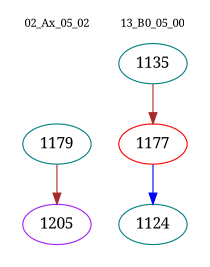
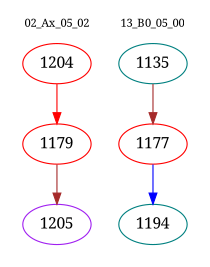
node "1204": added
node "1179": color teal -> red
node "1124": label "1124" -> "1194"
